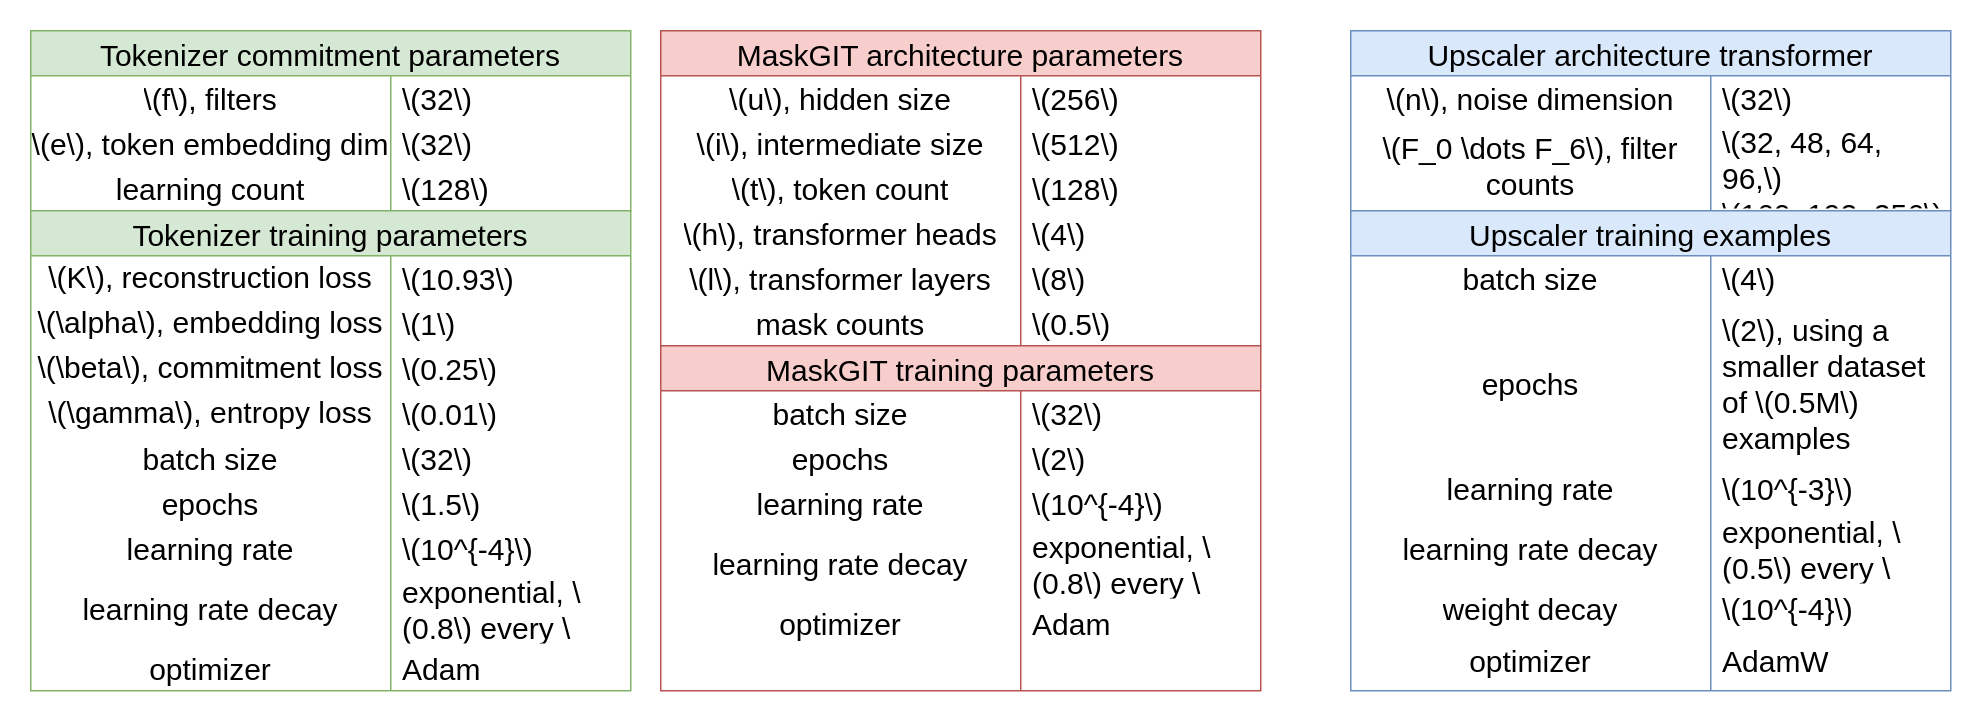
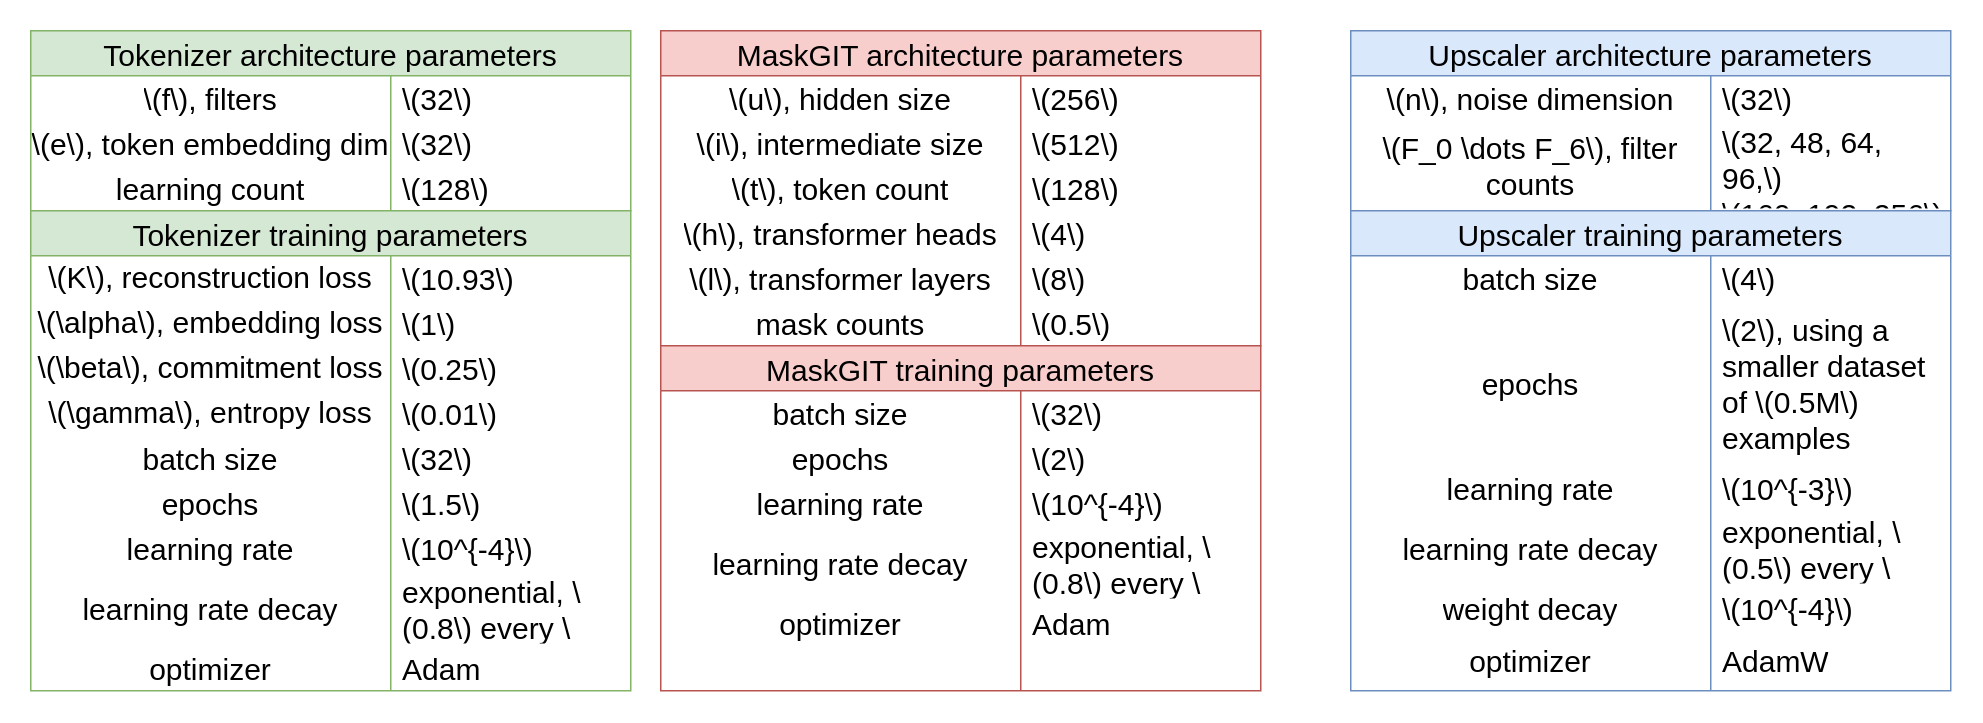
node "Tokenizer commitment parameters": label "Tokenizer commitment parameters" -> "Tokenizer architecture parameters"
node "Upscaler architecture transformer": label "Upscaler architecture transformer" -> "Upscaler architecture parameters"
node "Upscaler training examples": label "Upscaler training examples" -> "Upscaler training parameters"
